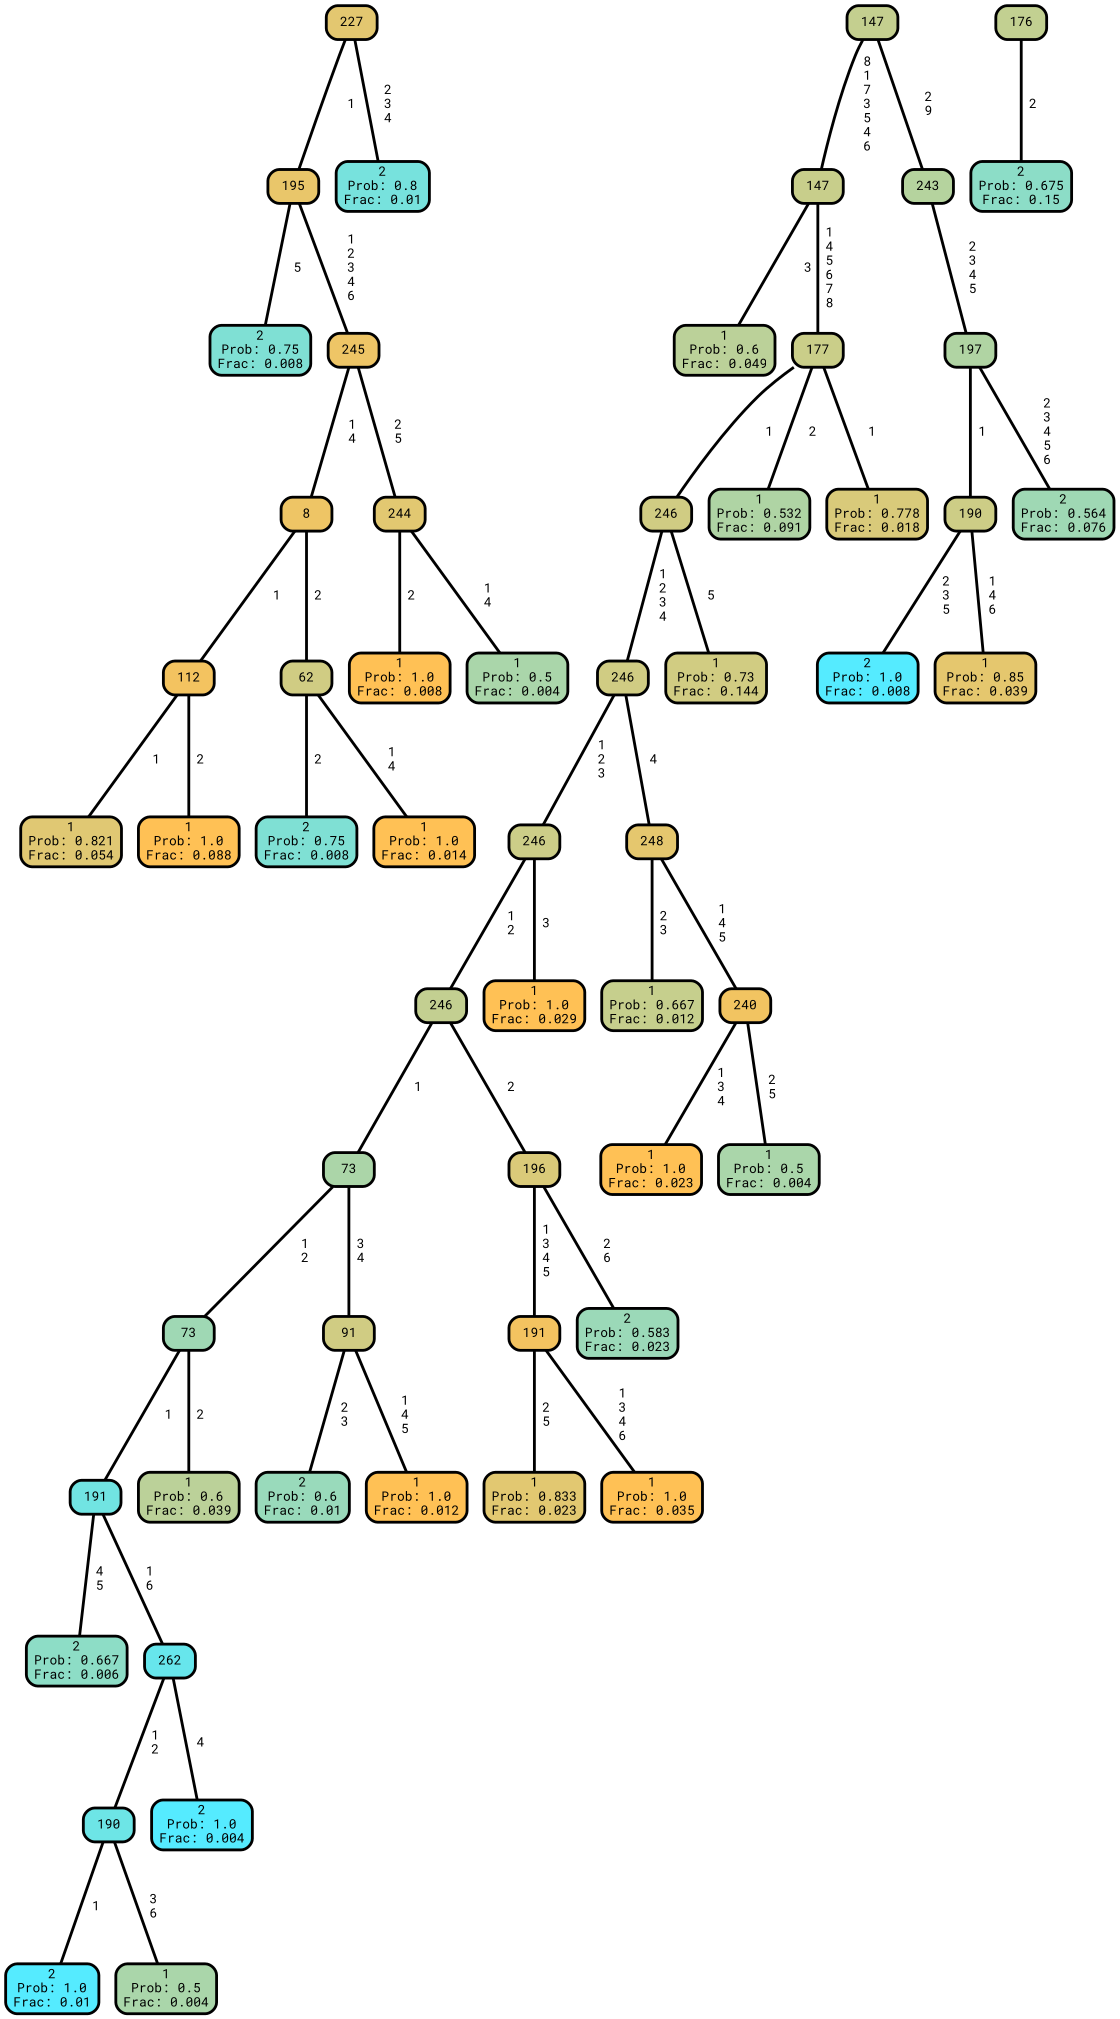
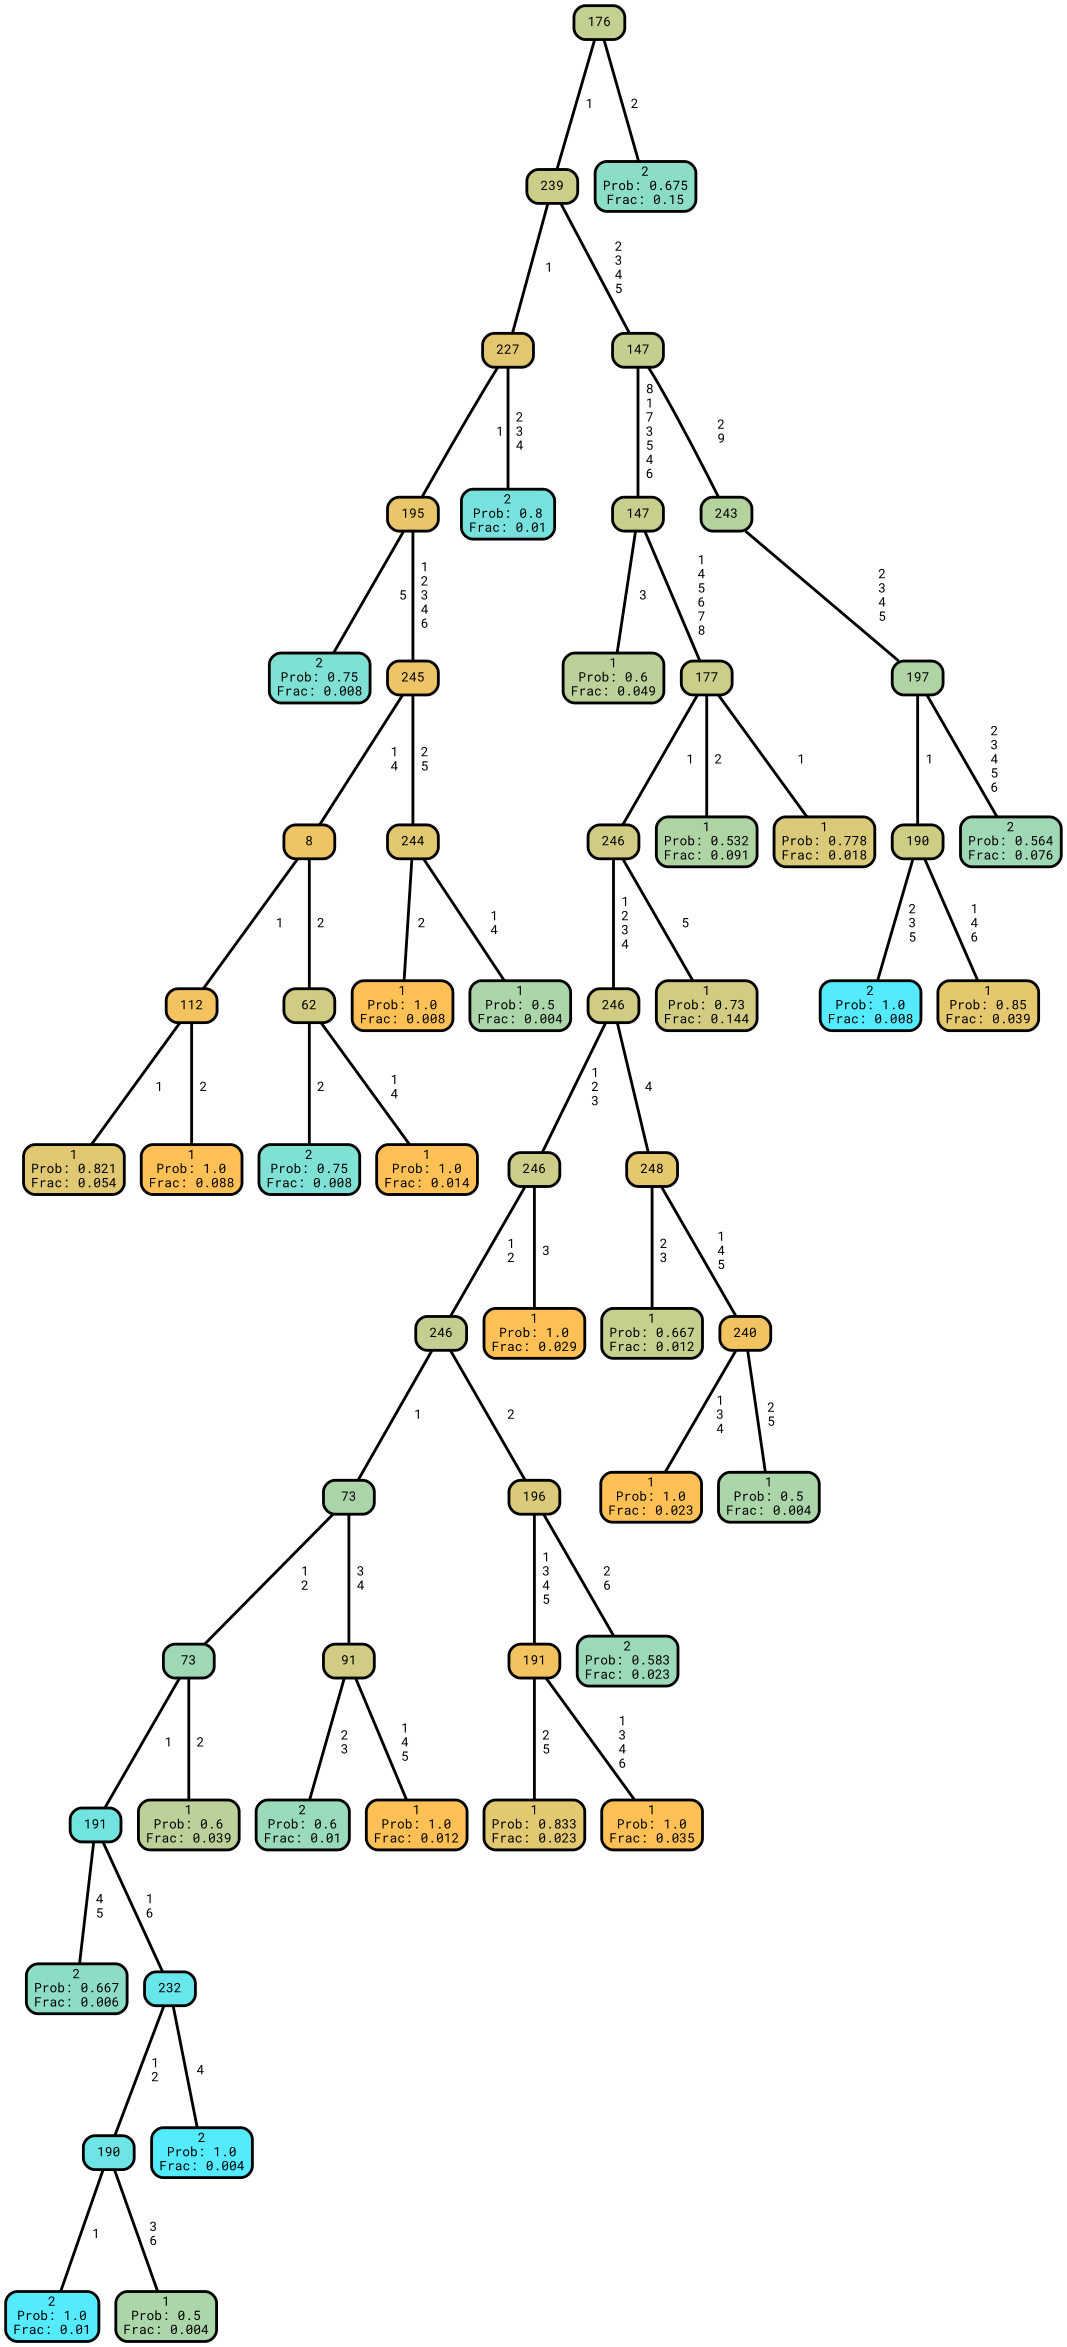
node "239": added
node "262": label "262" -> "232"
